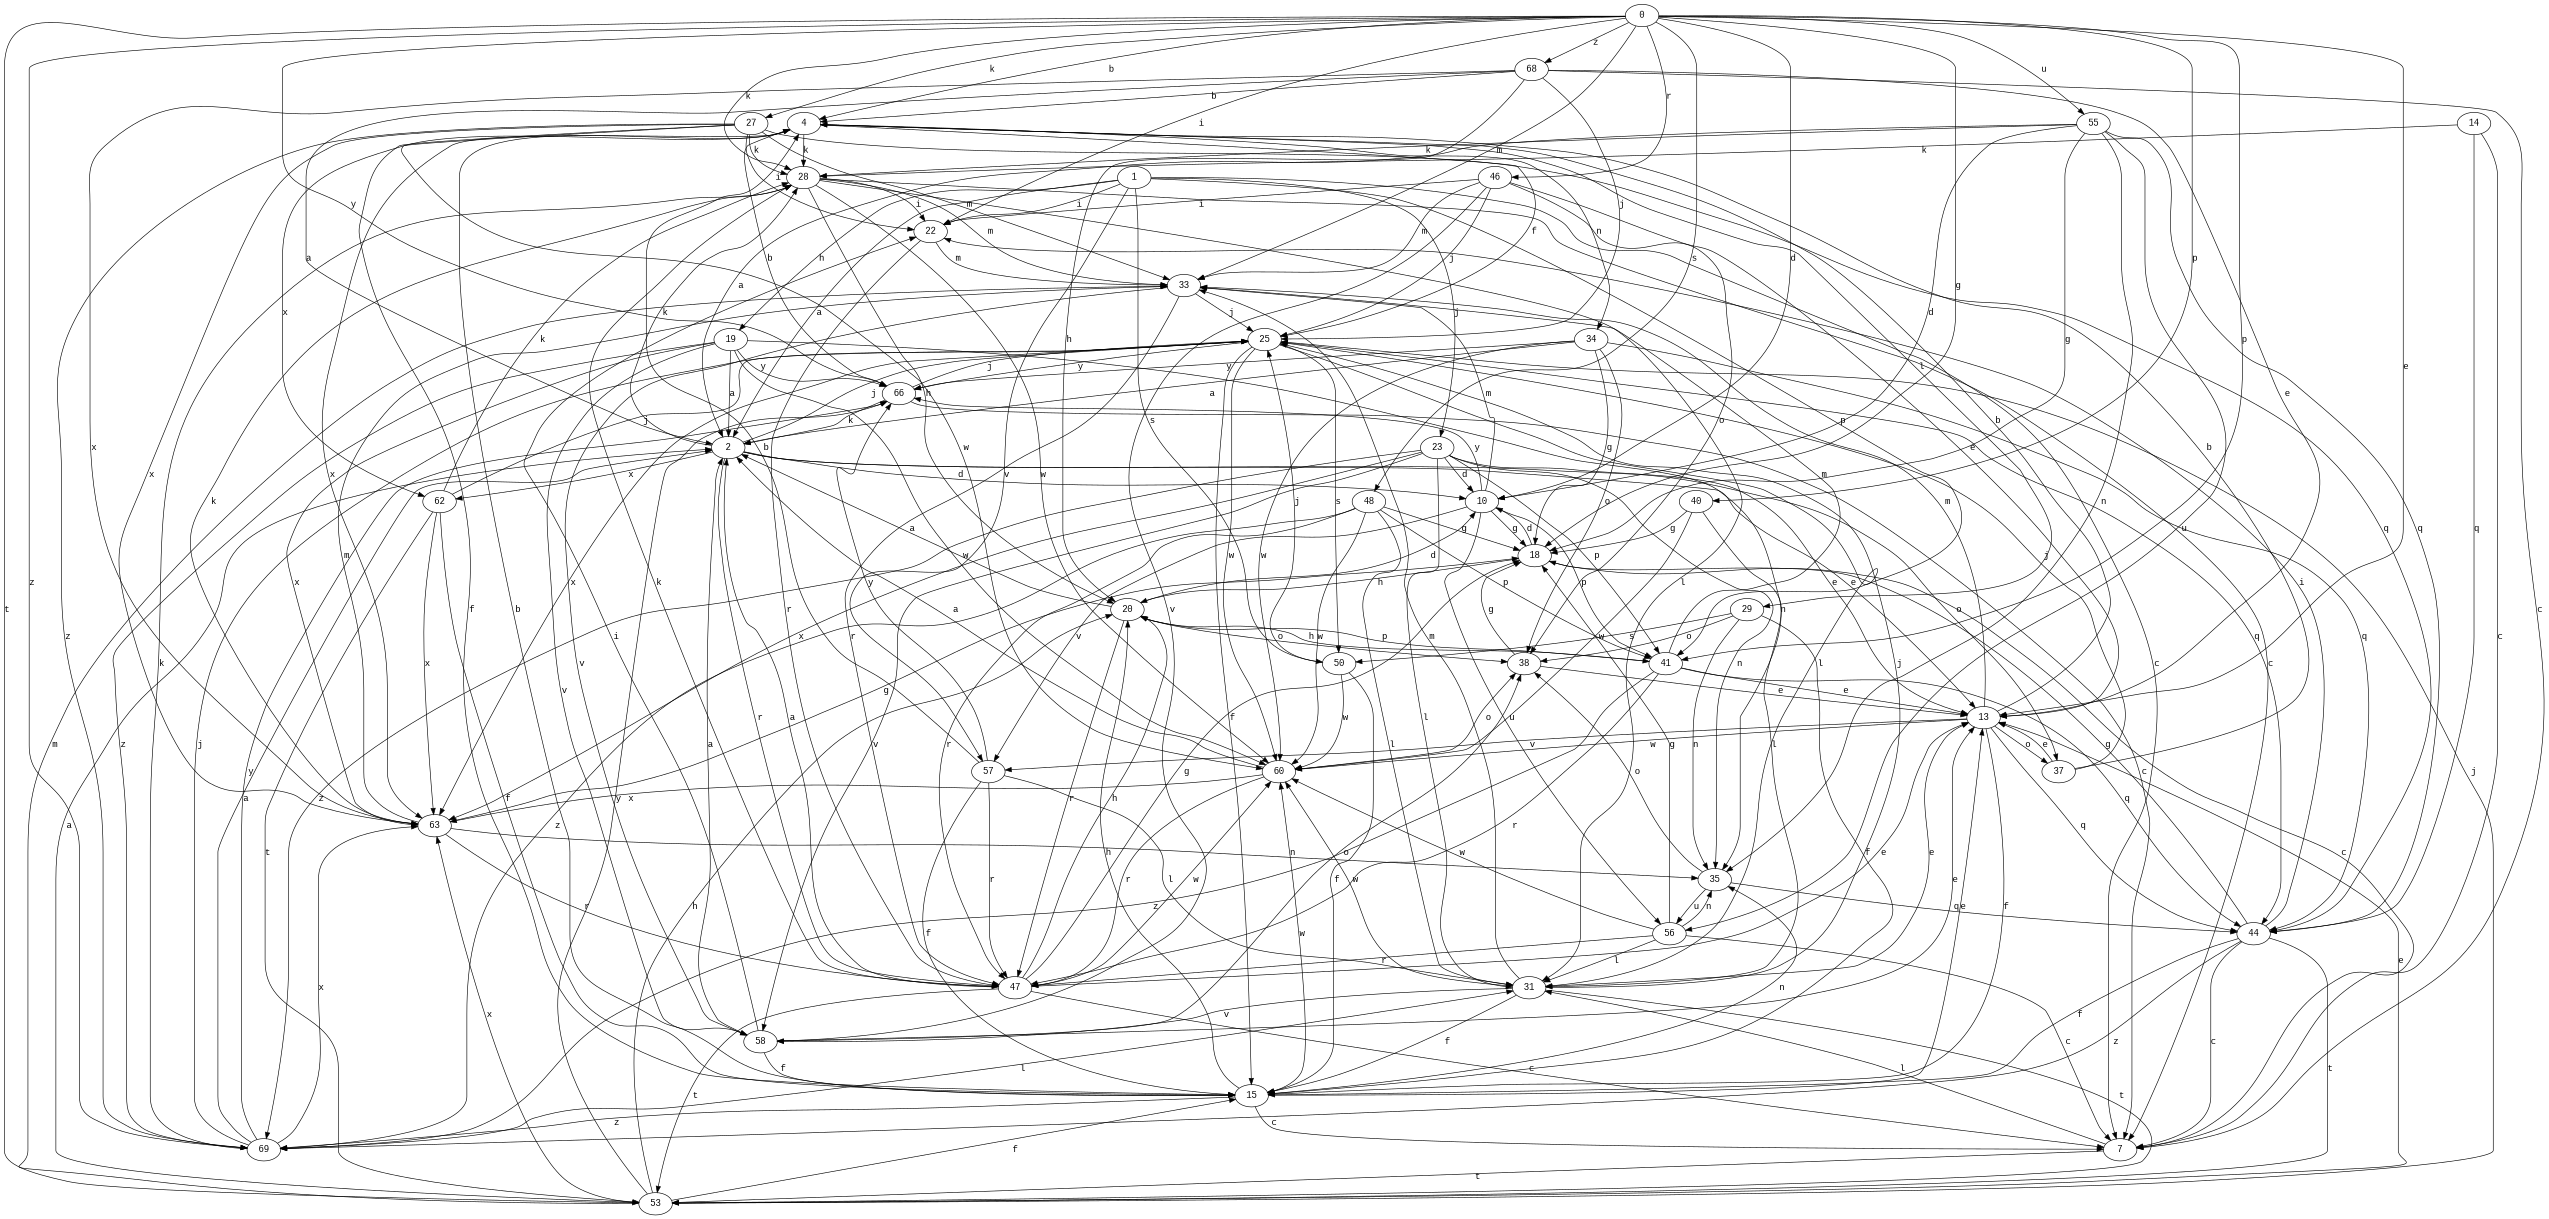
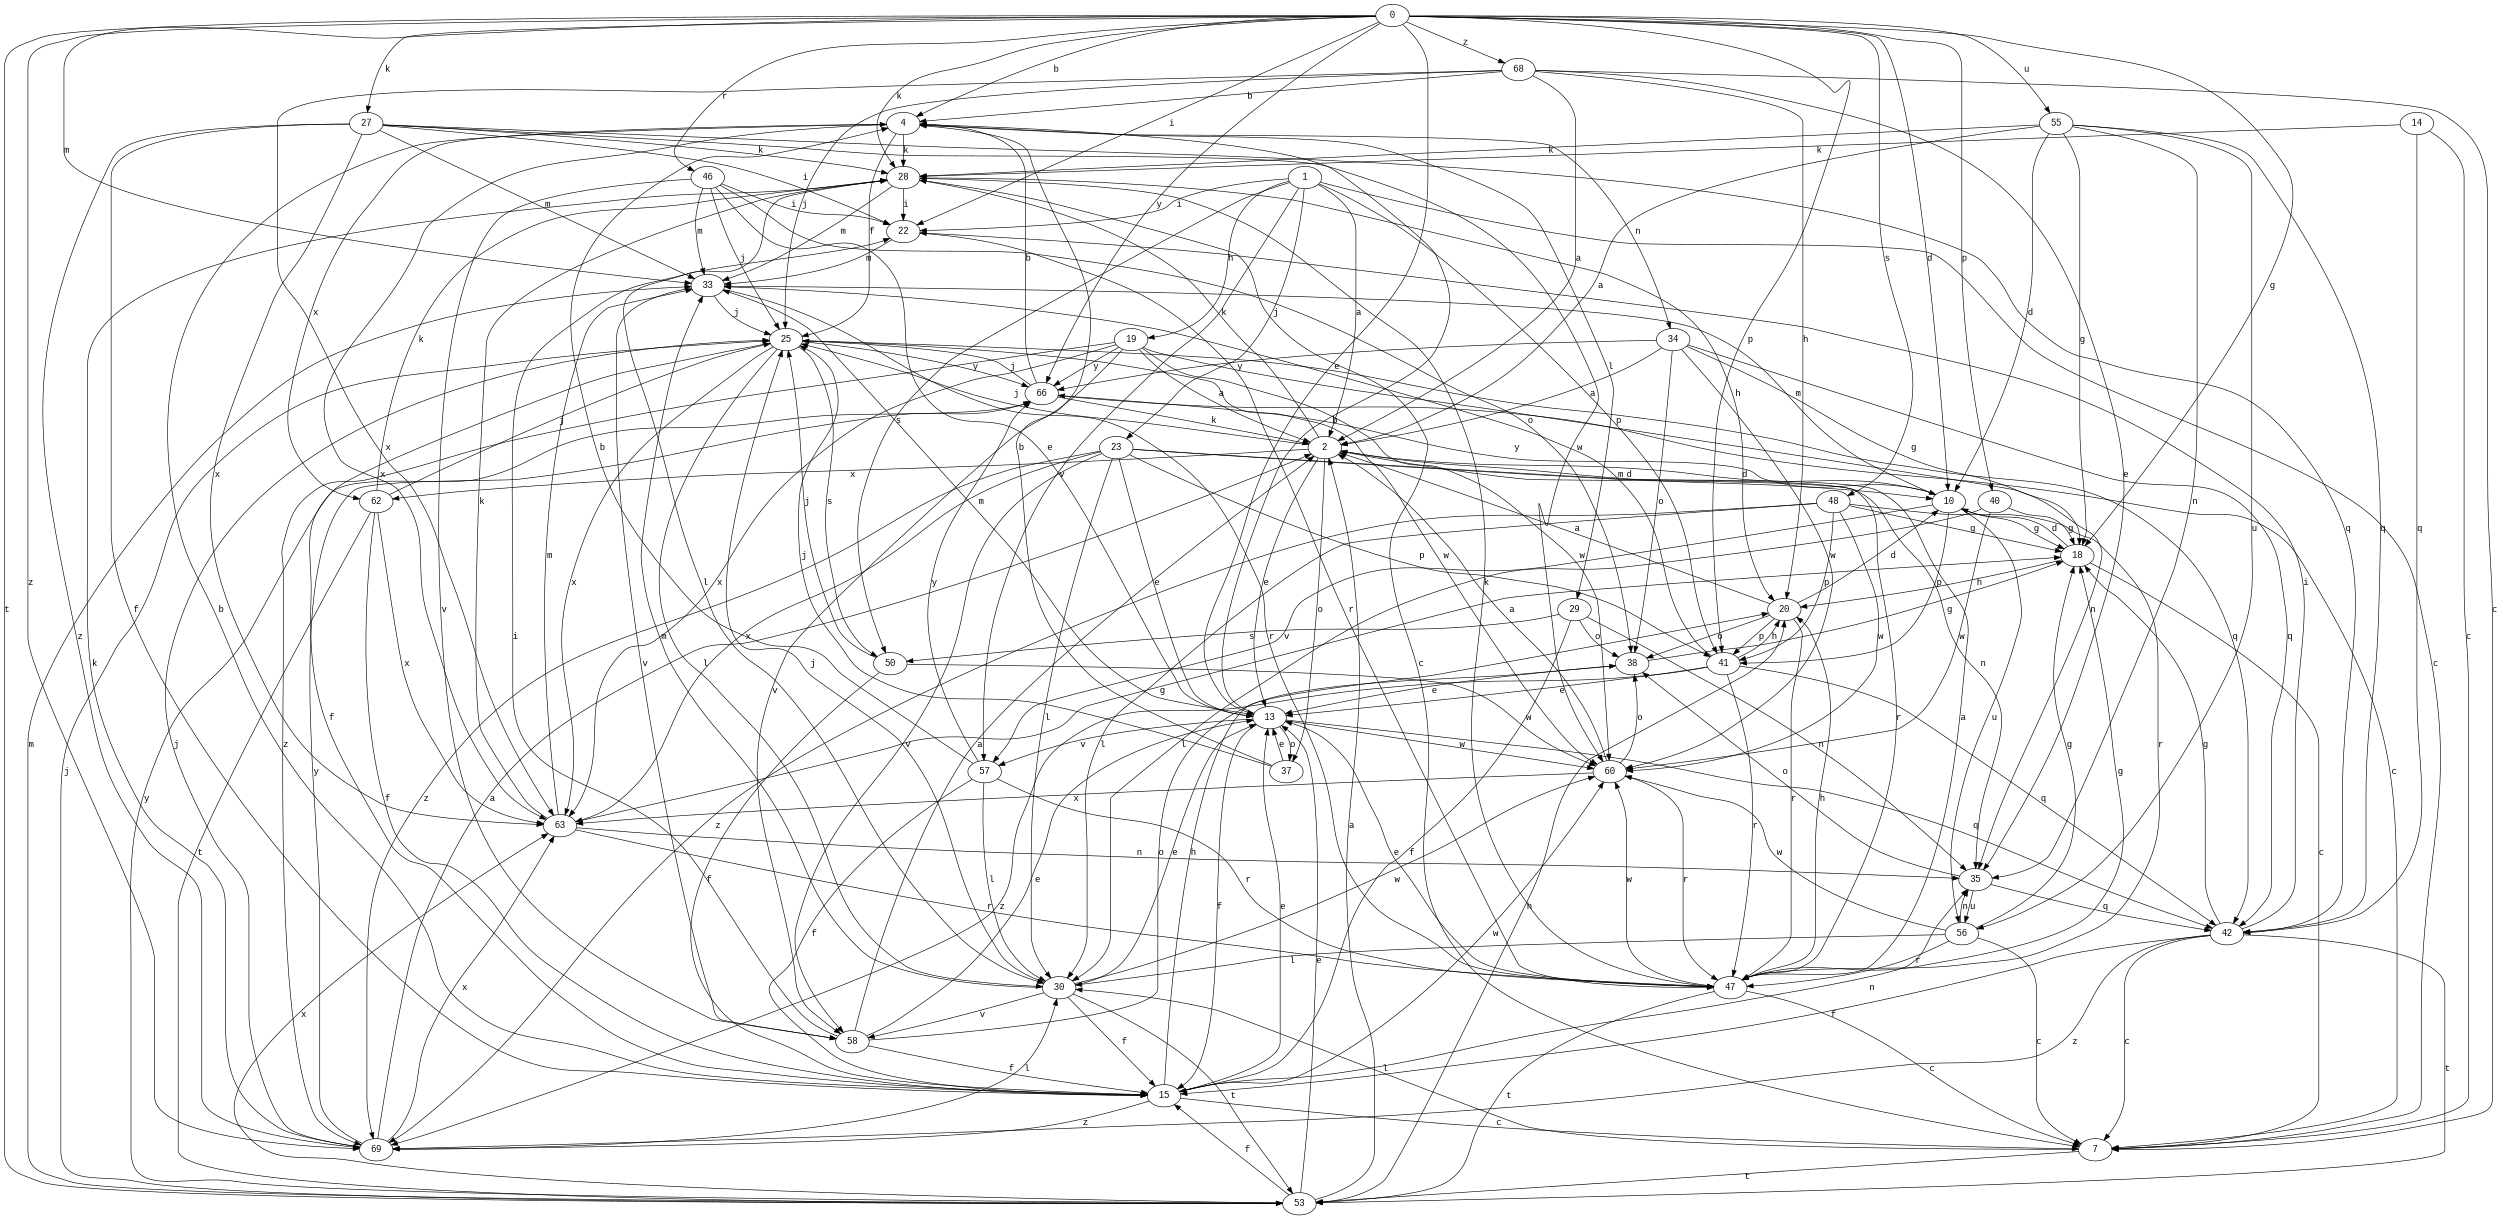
edge "68" -> "13": now "68" -> "35"
edge "28" -> "60": removed, label "w"
node "44": label "44" -> "42"
node "31": label "31" -> "30"
